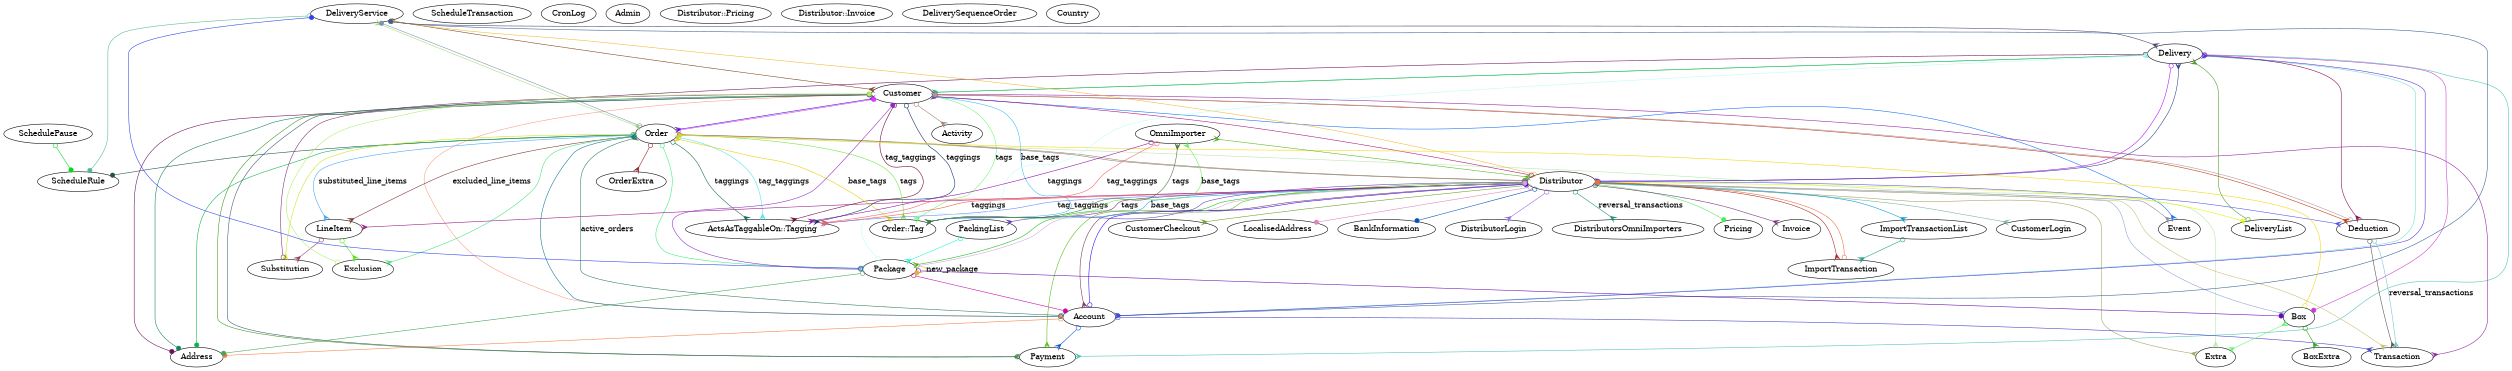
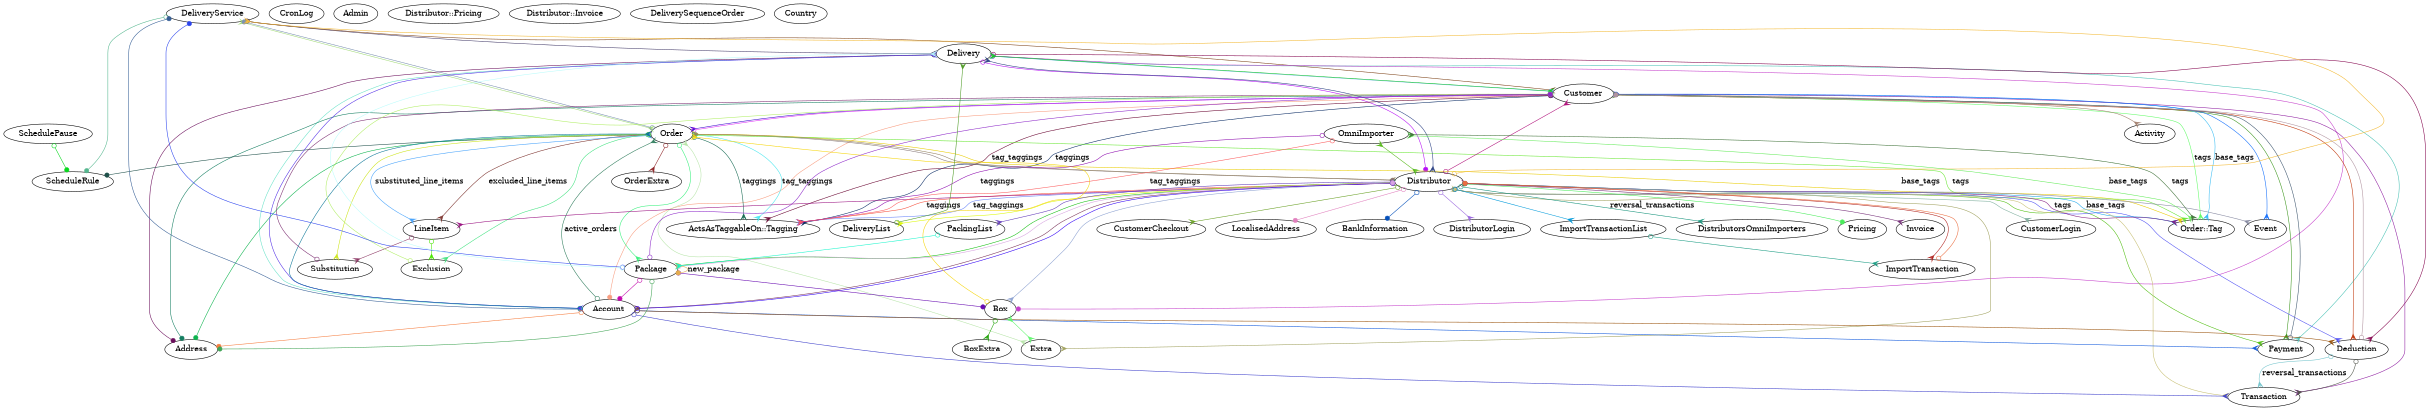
node "ScheduleTransaction": removed
edge "Account" -- "Deduction": added
